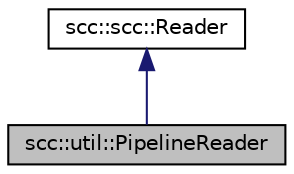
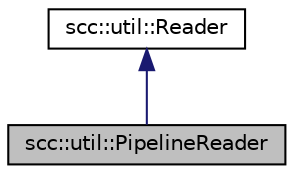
node "scc::scc::Reader": label "scc::scc::Reader" -> "scc::util::Reader"
